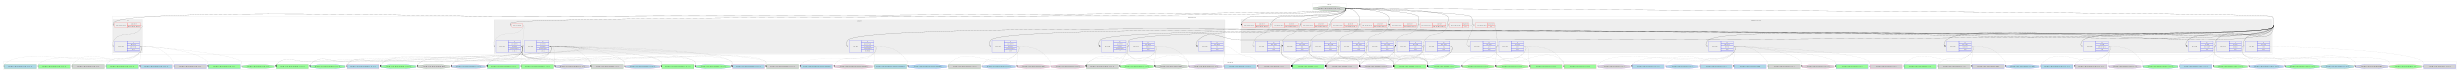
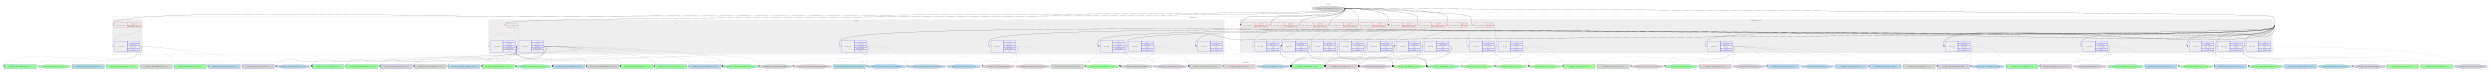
node "portage://sys-devel/automake-1.12.6-r2": shape octagon -> box
node "portage://sys-devel/automake-1.6.3-r2": shape octagon -> box
node "portage://sys-devel/automake-1.4_p6-r2": shape octagon -> box
node "portage://app-portage/elt-patches-20170422": shape box -> octagon
node "portage://sys-devel/m4-1.4.18-r1": shape box -> octagon
node "portage://dev-lang/php-7.4.0_rc6": shape box -> octagon
node "portage://net-misc/curl-7.65.0": shape box -> octagon
node "portage://app-arch/brotli-1.0.6": shape box -> octagon
node "portage://dev-php/pecl-raphf-2.0.0-r2": shape octagon -> box
node "portage://net-dns/libidn2-2.3.0": shape octagon -> box
node "portage://net-dns/libidn2-2.2.0": added
node "portage://sys-libs/zlib-1.2.11-r2": shape box -> octagon
